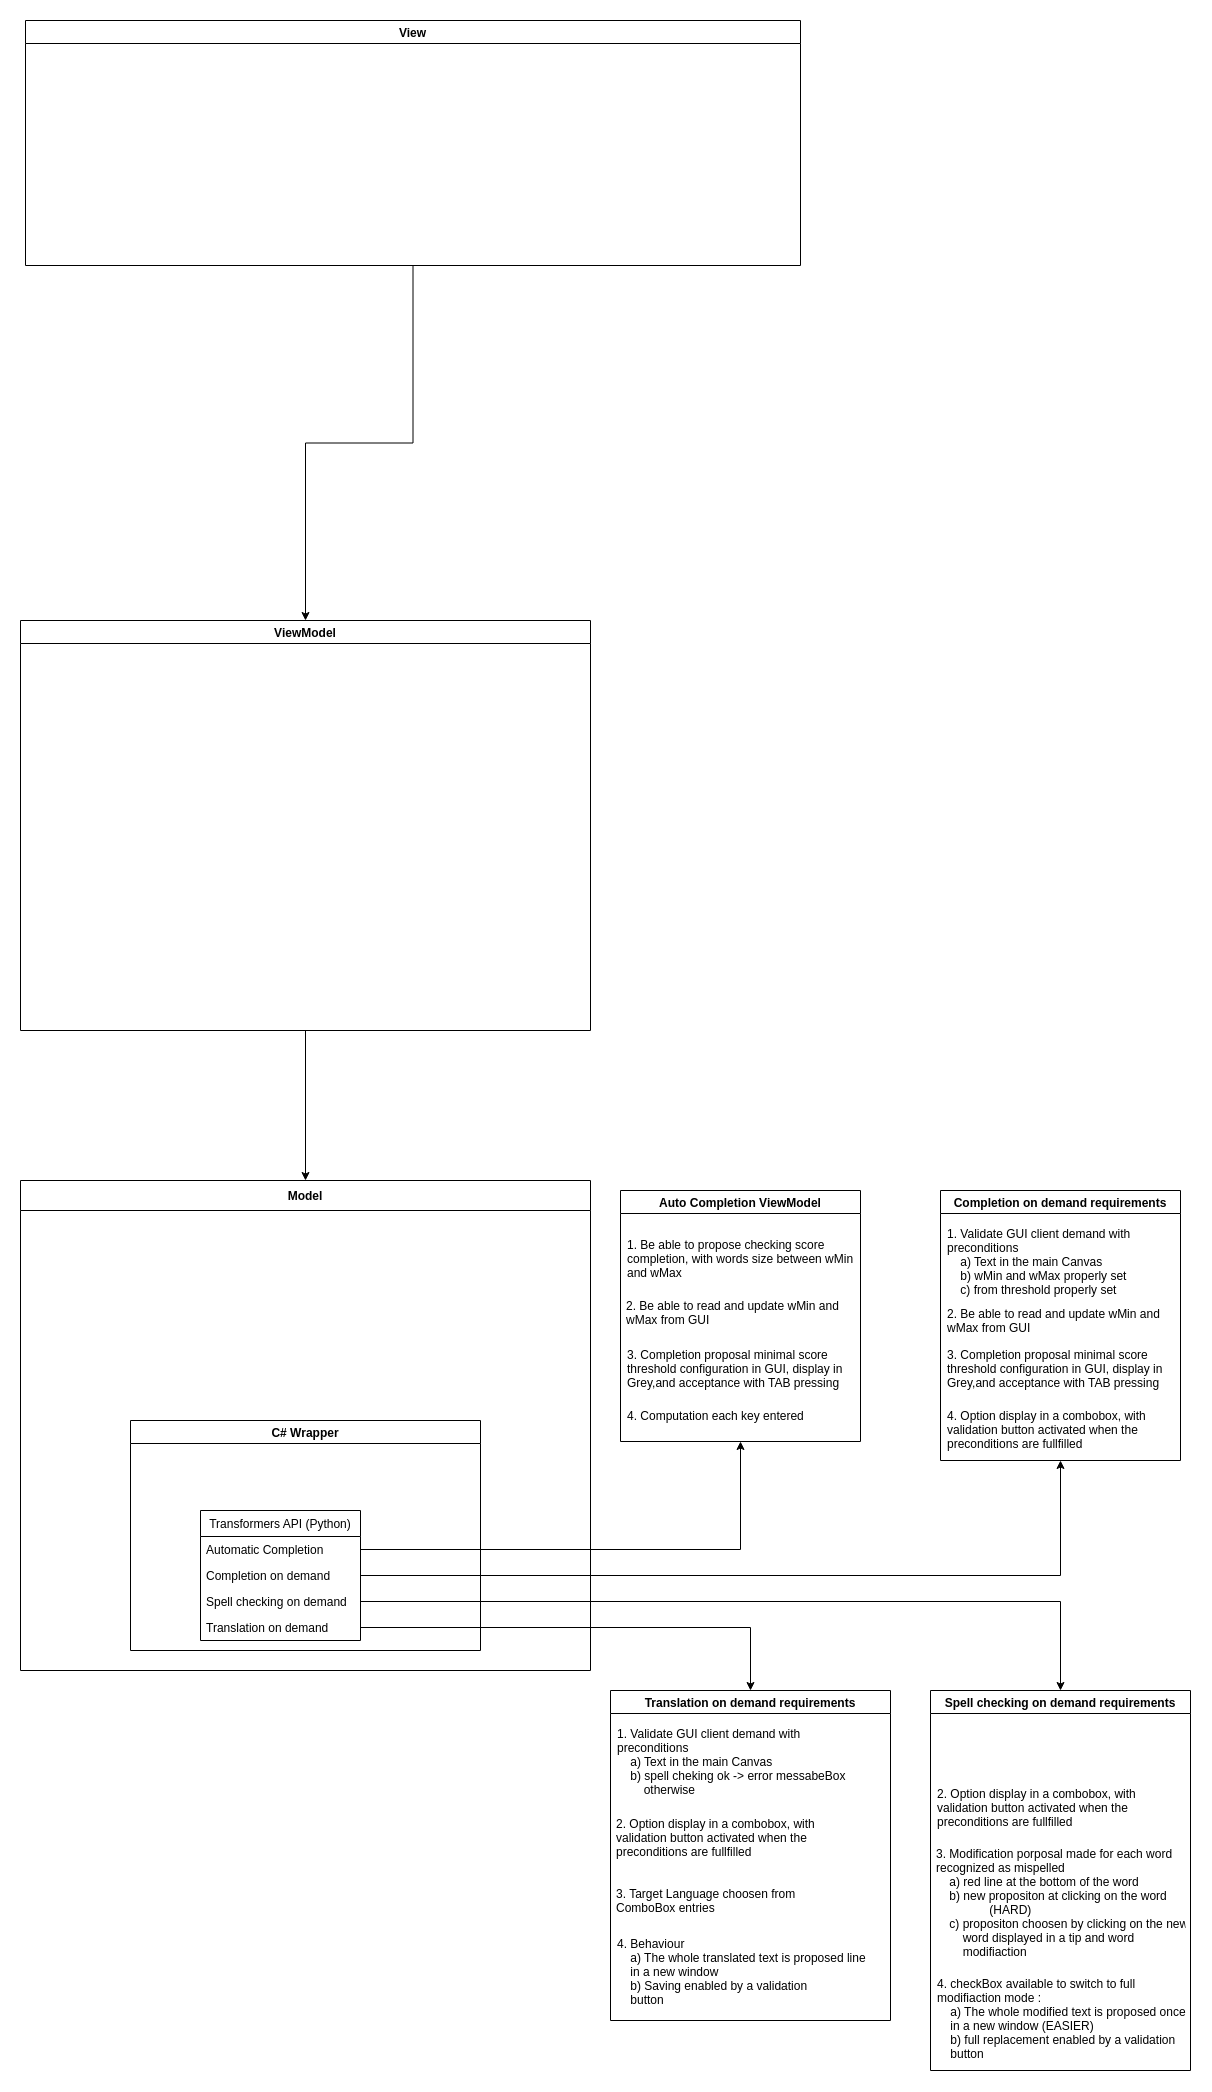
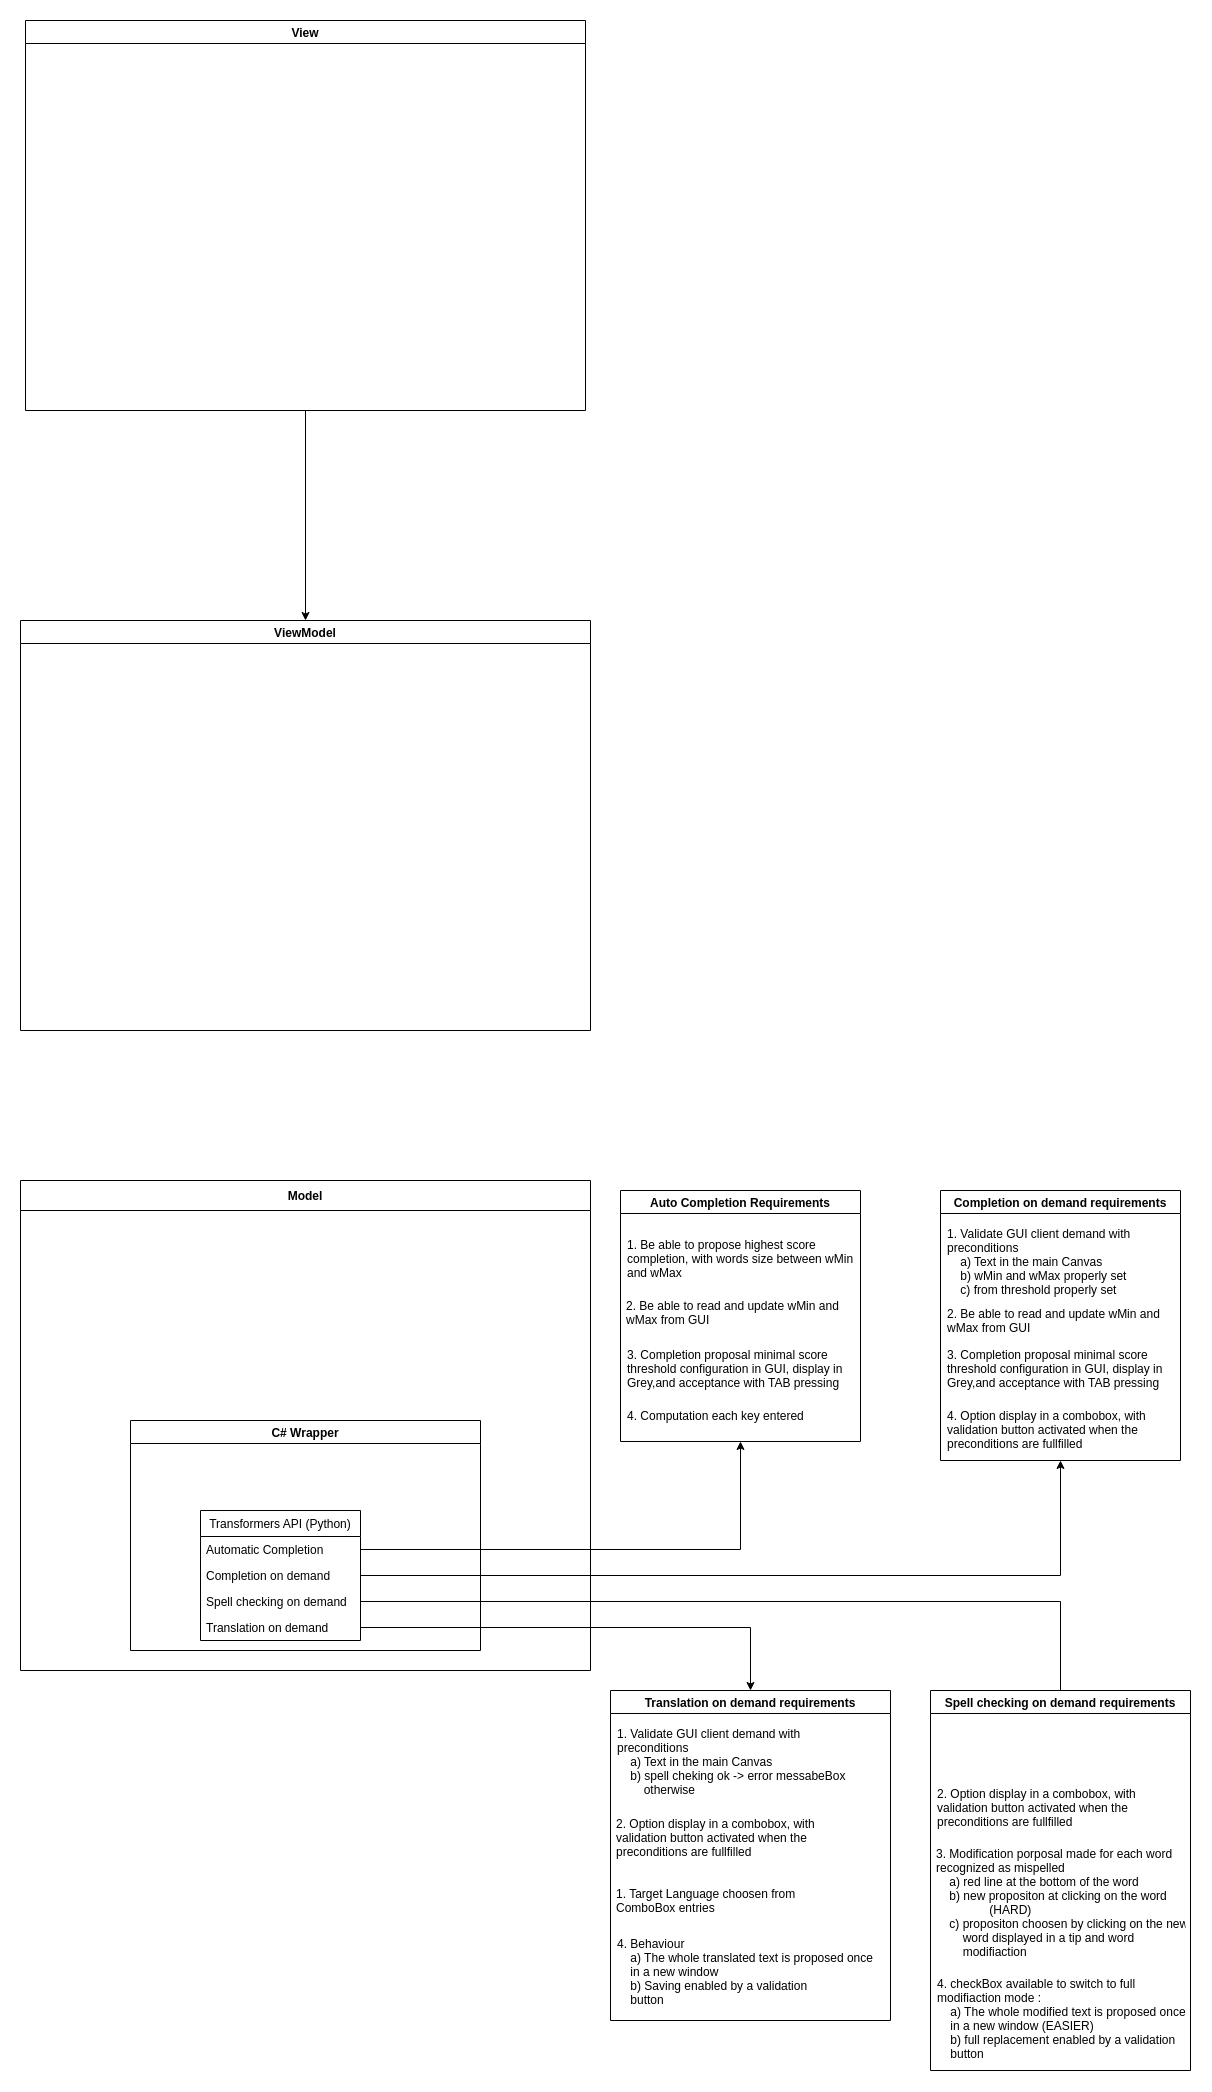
node "View": size 775x245 -> 560x390
edge "ViewModel" -> "Model": removed
node "Auto Completion ViewModel": label "Auto Completion ViewModel" -> "Auto Completion Requirements"
node "1. Be able to propose checking score completion, with words size between wMin and wMax": label "1. Be able to propose checking score completion, with words size between wMin and wMax" -> "1. Be able to propose highest score completion, with words size between wMin and wMax"
edge "Spell checking on demand" -> "Spell checking on demand requirements": arrowhead classic -> none
node "3. Target Language choosen from ComboBox entries": label "3. Target Language choosen from ComboBox entries" -> "1. Target Language choosen from ComboBox entries"
node "4. Behaviour a) The whole translated text is proposed line in a new window b) Saving enabled by a validation button": label "4. Behaviour a) The whole translated text is proposed line in a new window b) Saving enabled by a validation button" -> "4. Behaviour a) The whole translated text is proposed once in a new window b) Saving enabled by a validation button"
